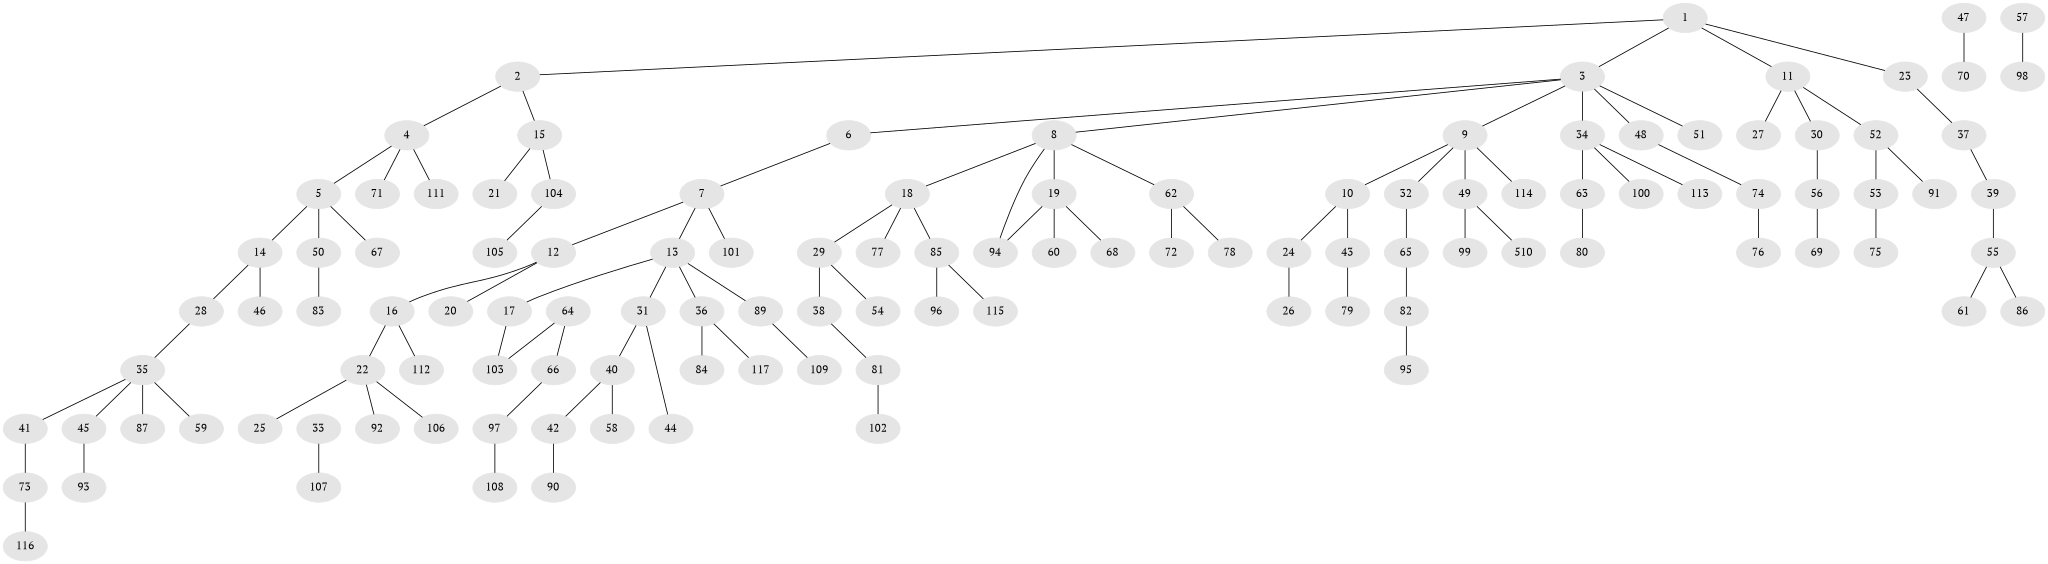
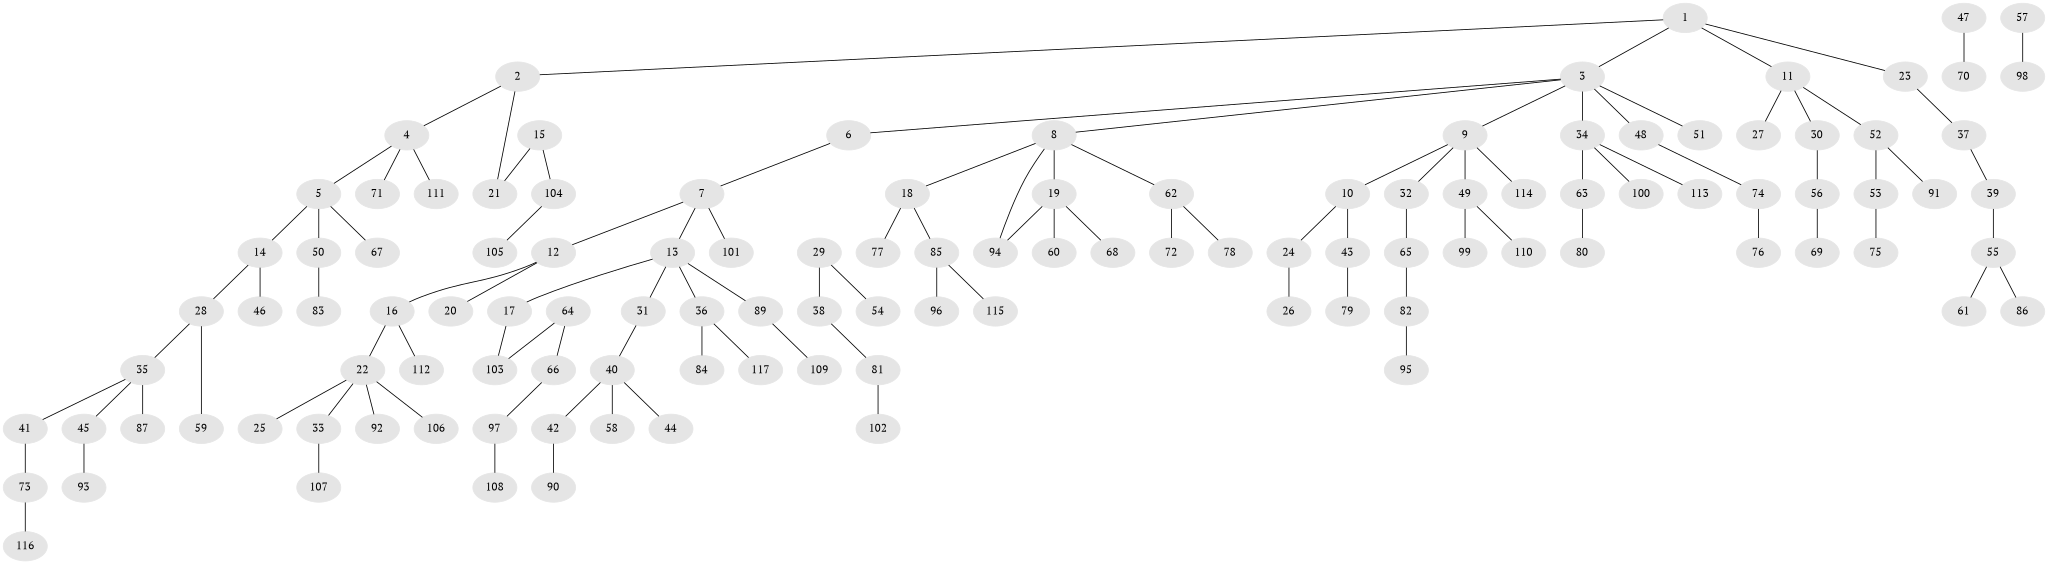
edge "2" -- "15": now "2" -- "21"
edge "18" -- "29": removed
node "510": label "510" -> "110"
edge "31" -- "44": now "40" -- "44"
edge "35" -- "59": now "28" -- "59"
edge "22" -- "33": added
